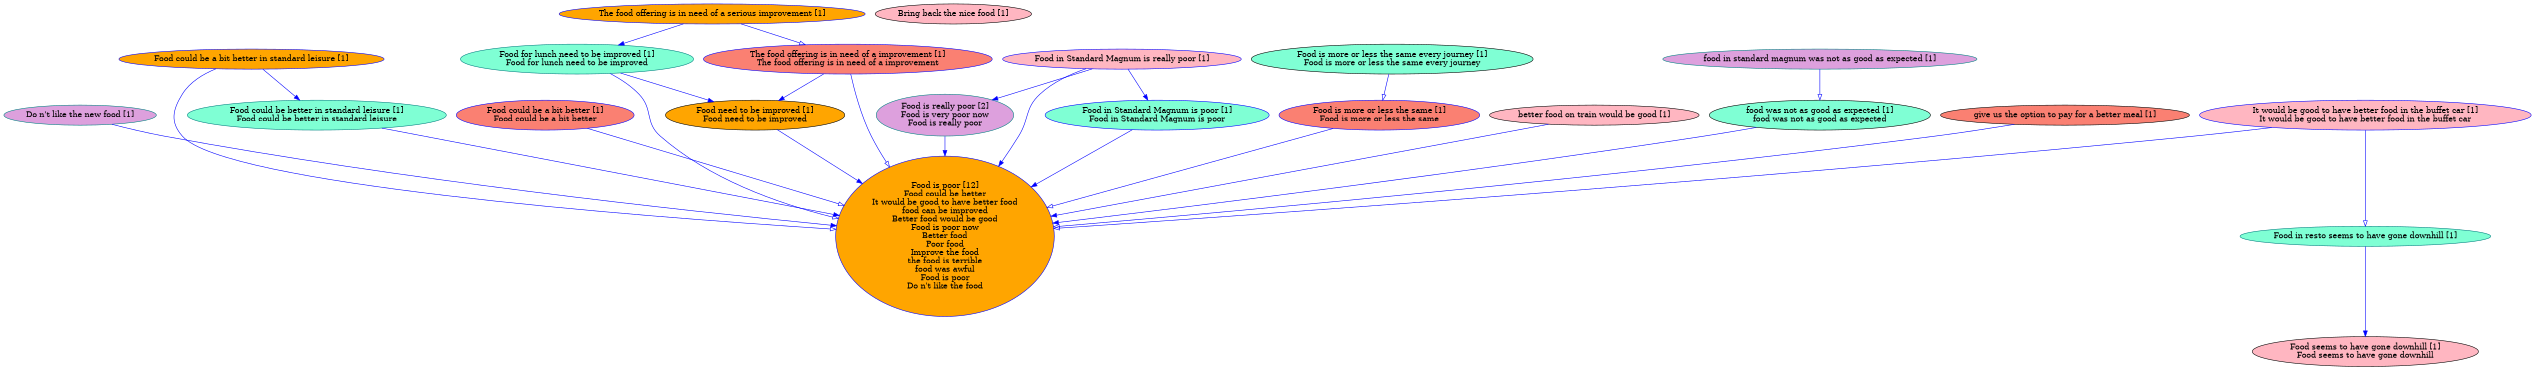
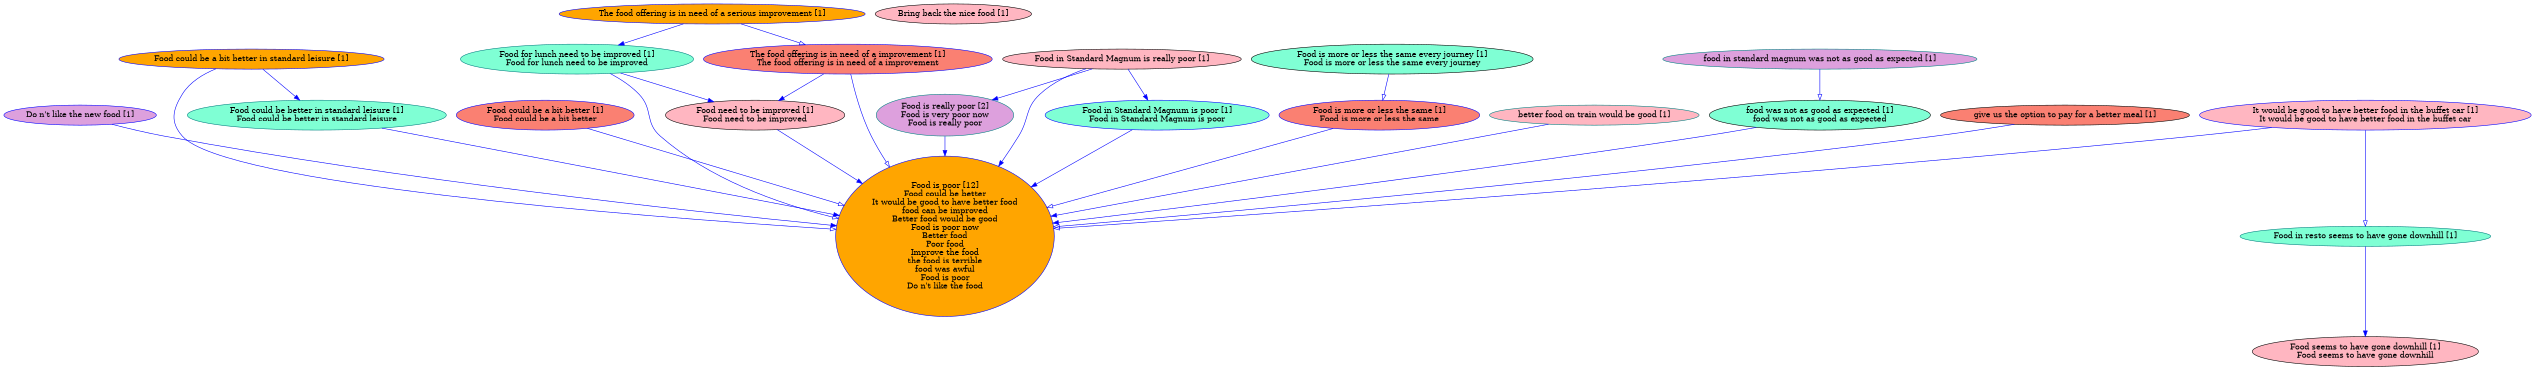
node "Food in Standard Magnum is really poor [1]": color blue -> black
node "Do n't like the new food [1]": color teal -> blue
node "Food need to be improved [1] Food need to be improved": fillcolor orange -> lightpink
node "better food on train would be good [1]": color black -> teal
